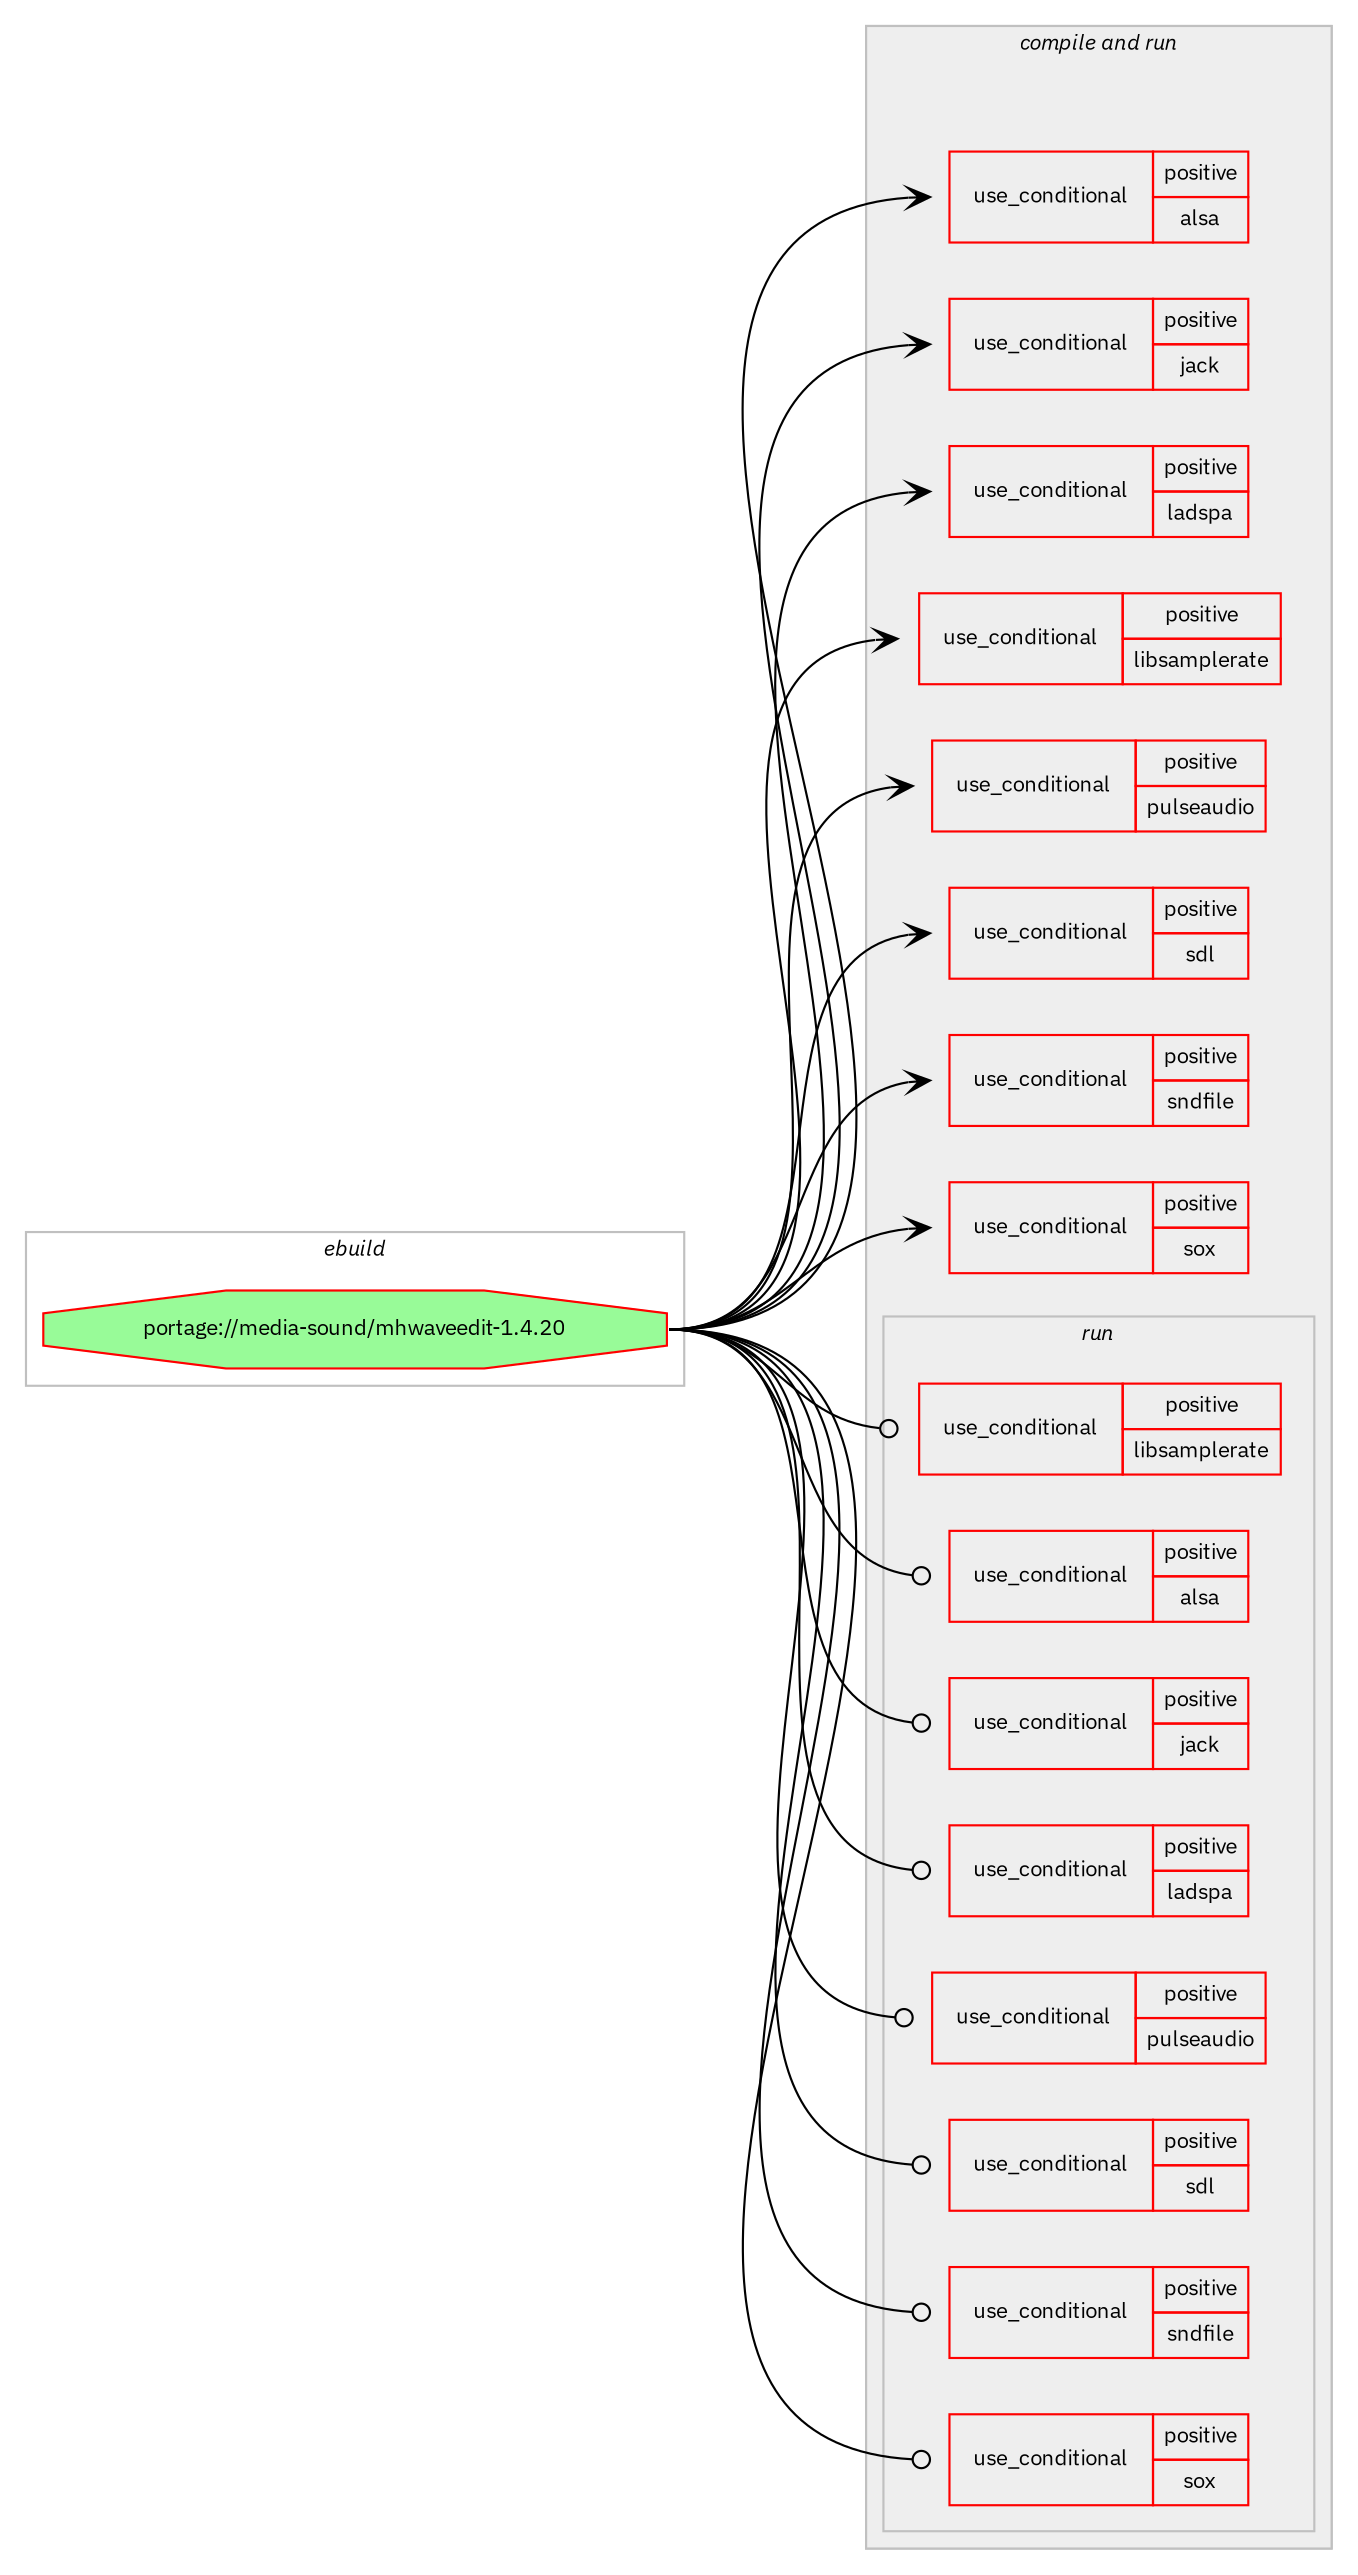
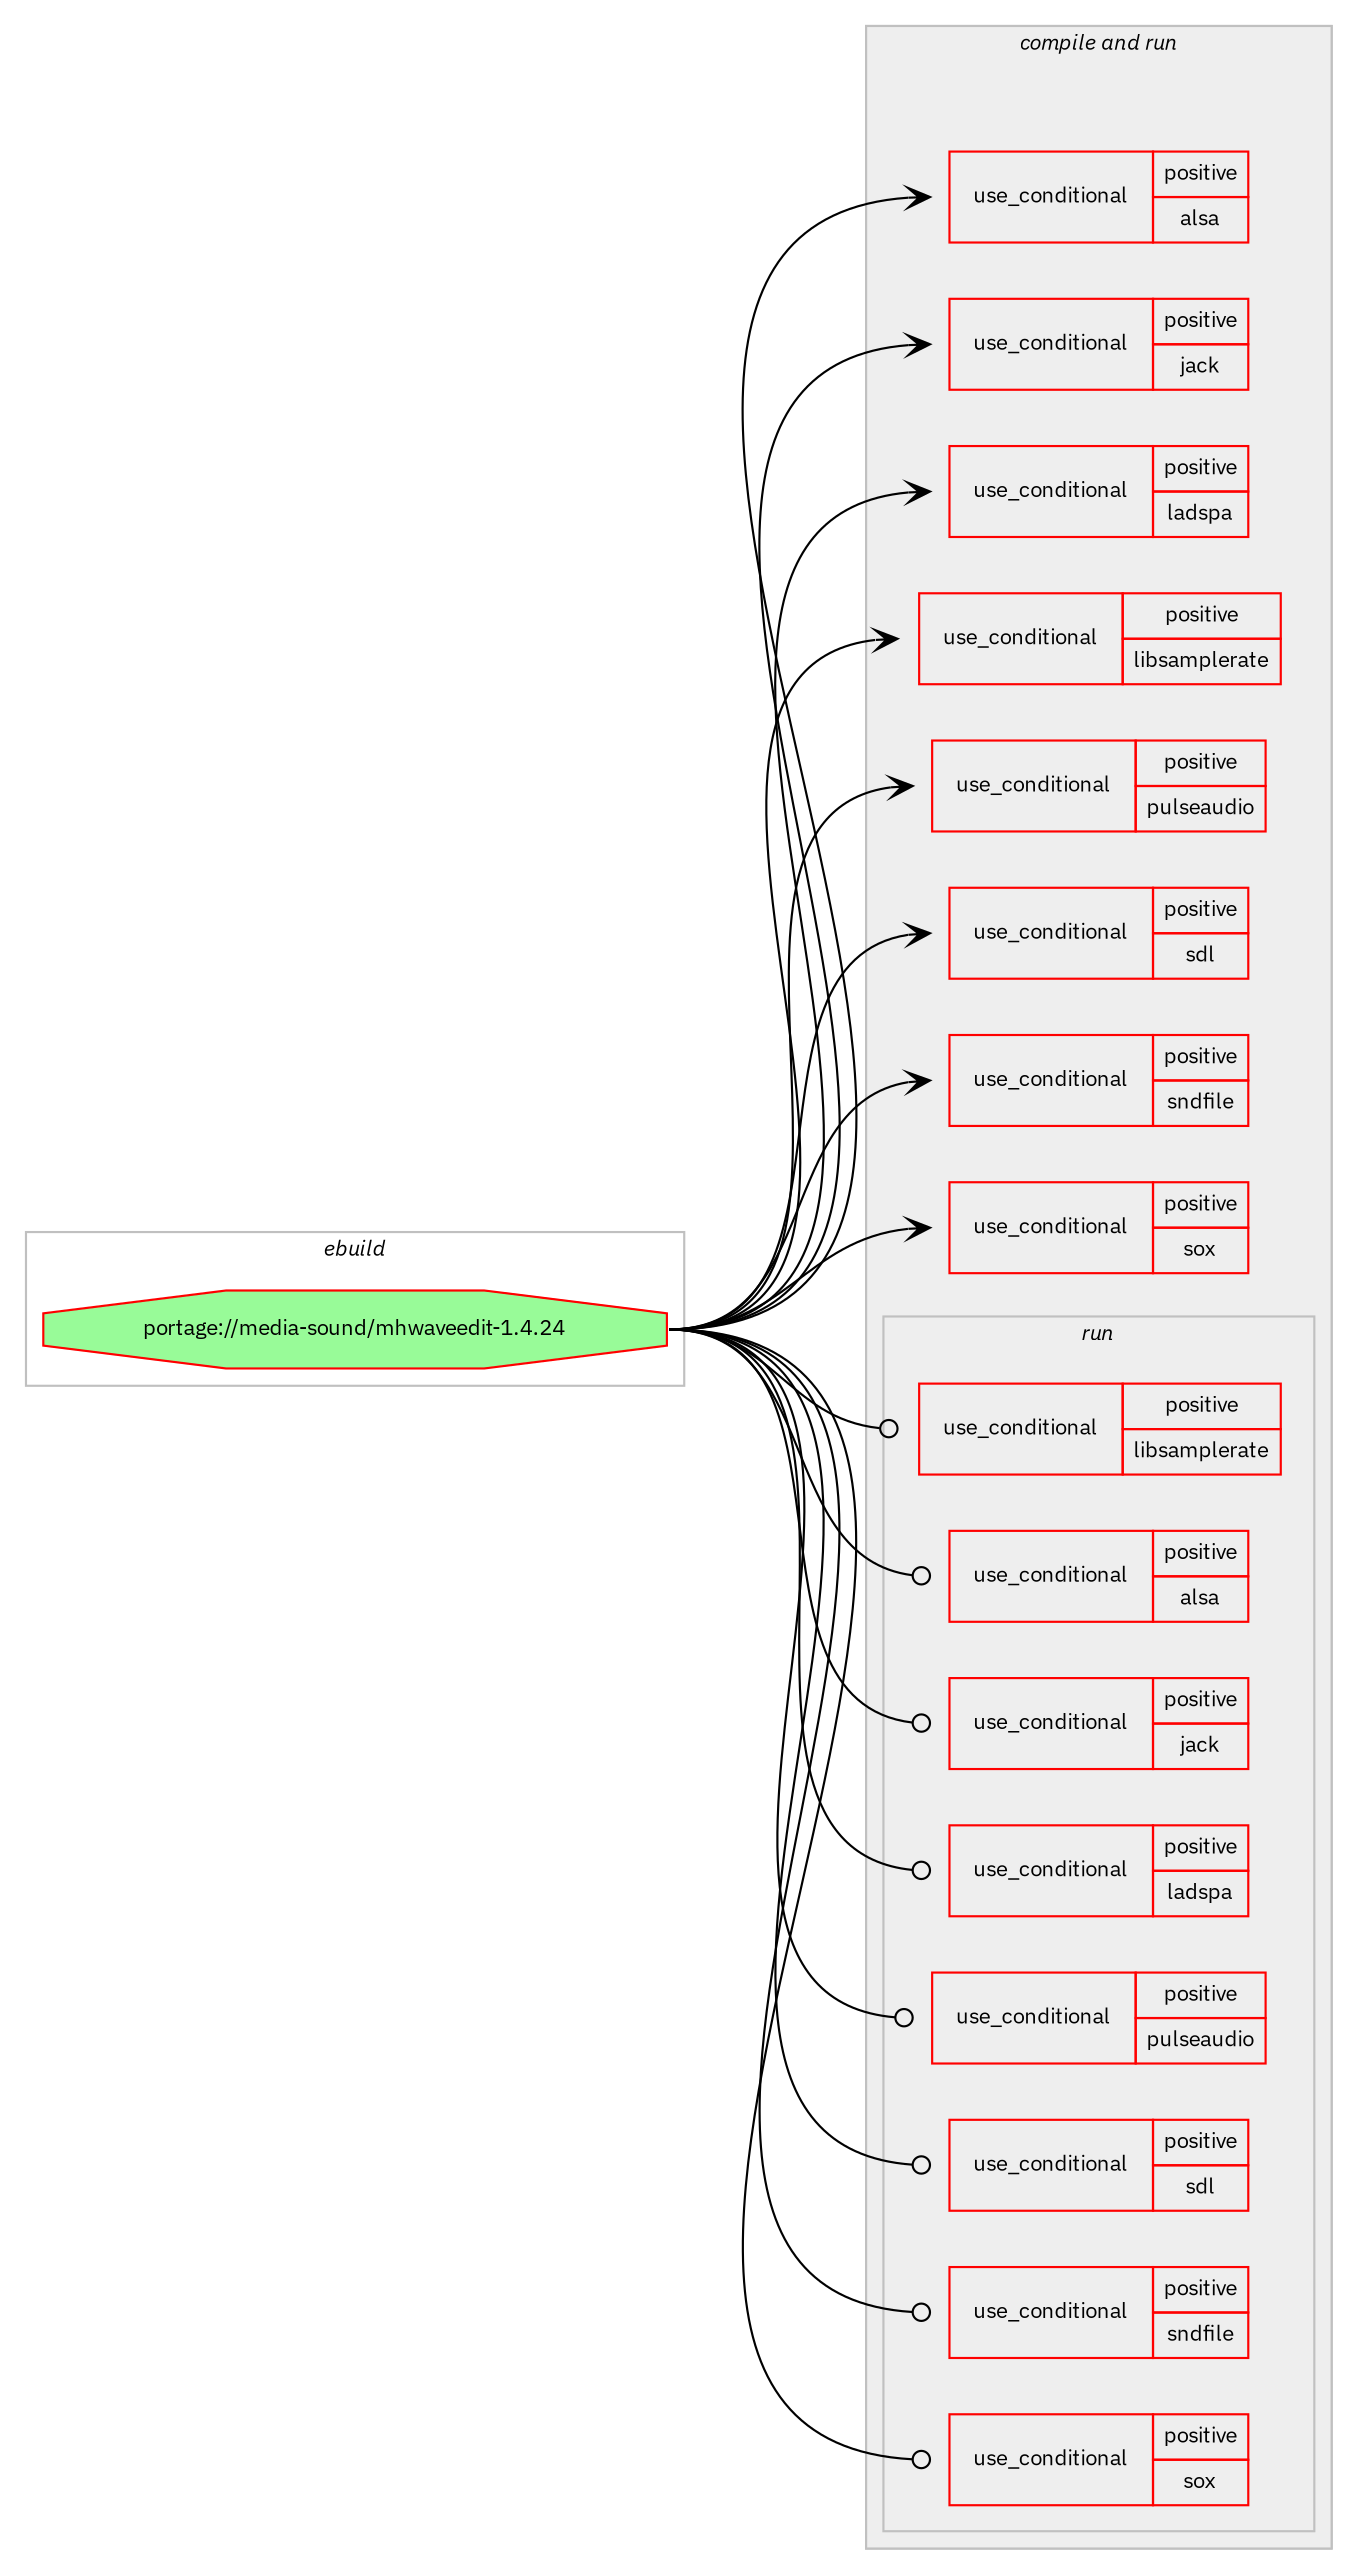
node "portage://media-sound/mhwaveedit-1.4.20": label "portage://media-sound/mhwaveedit-1.4.20" -> "portage://media-sound/mhwaveedit-1.4.24"
